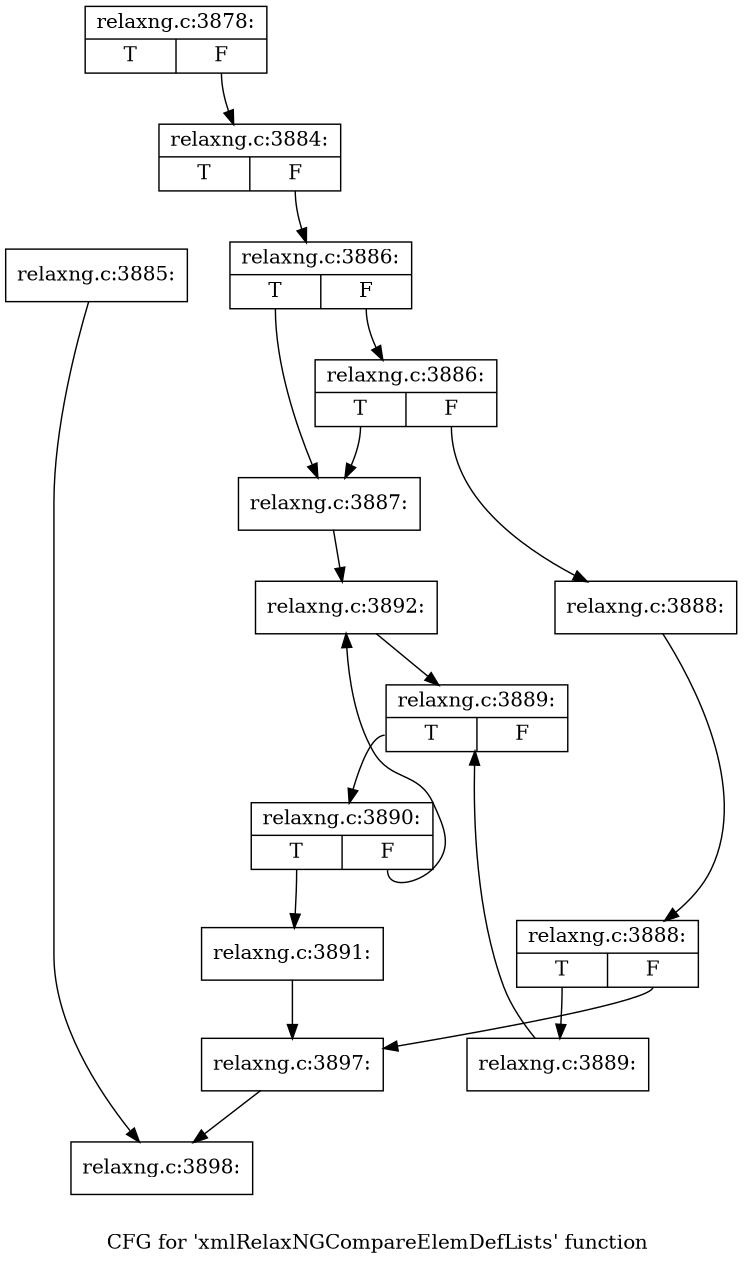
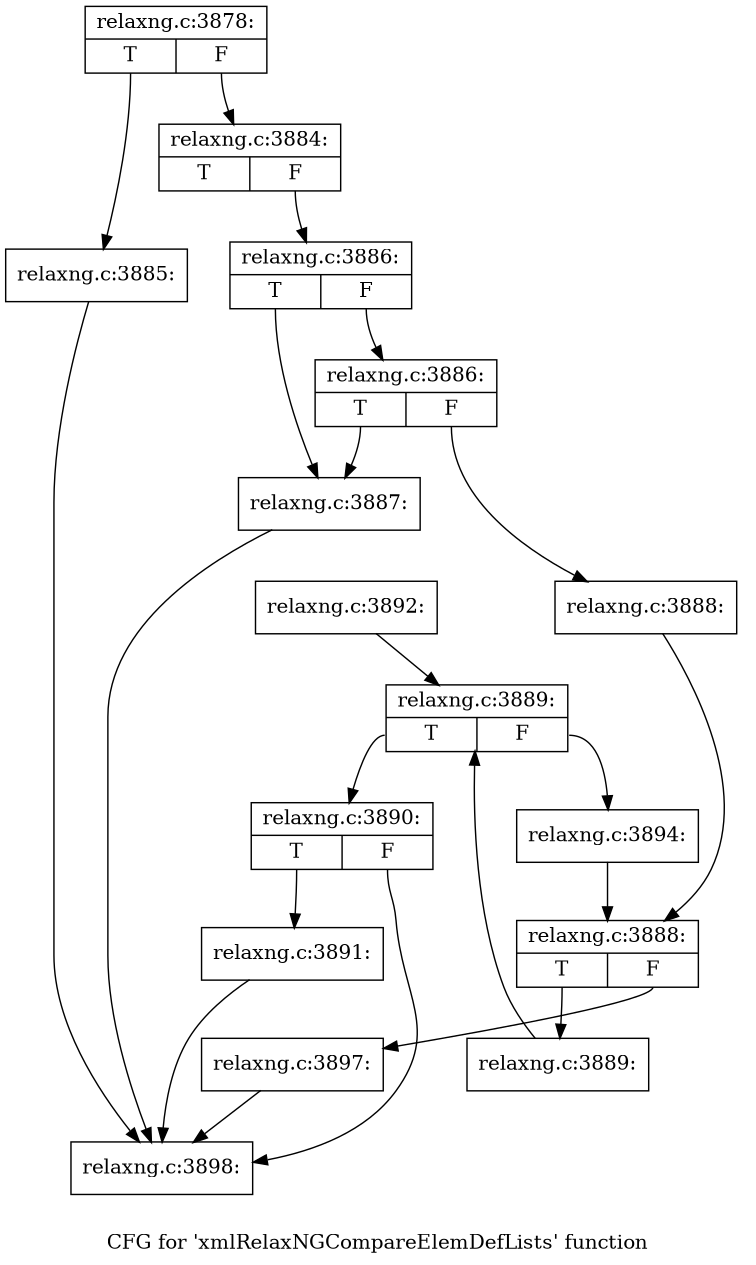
edge "relaxng.c:3878:" -> "relaxng.c:3885:": added
edge "relaxng.c:3887:" -> "relaxng.c:3892:": now "relaxng.c:3887:" -> "relaxng.c:3898:"
edge "relaxng.c:3890:" -> "relaxng.c:3892:": now "relaxng.c:3890:" -> "relaxng.c:3898:"
node "relaxng.c:3894:": added
edge "relaxng.c:3891:" -> "relaxng.c:3897:": now "relaxng.c:3891:" -> "relaxng.c:3898:"
